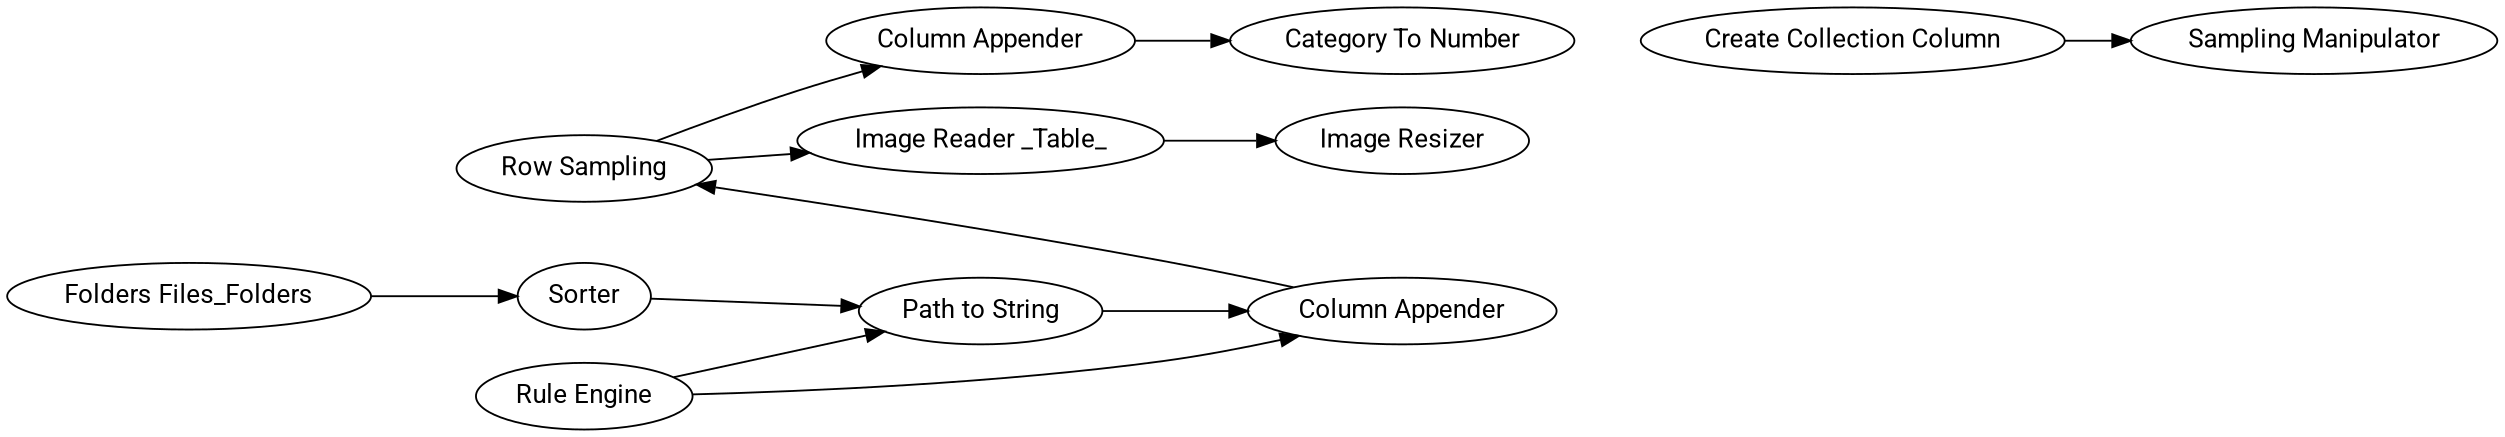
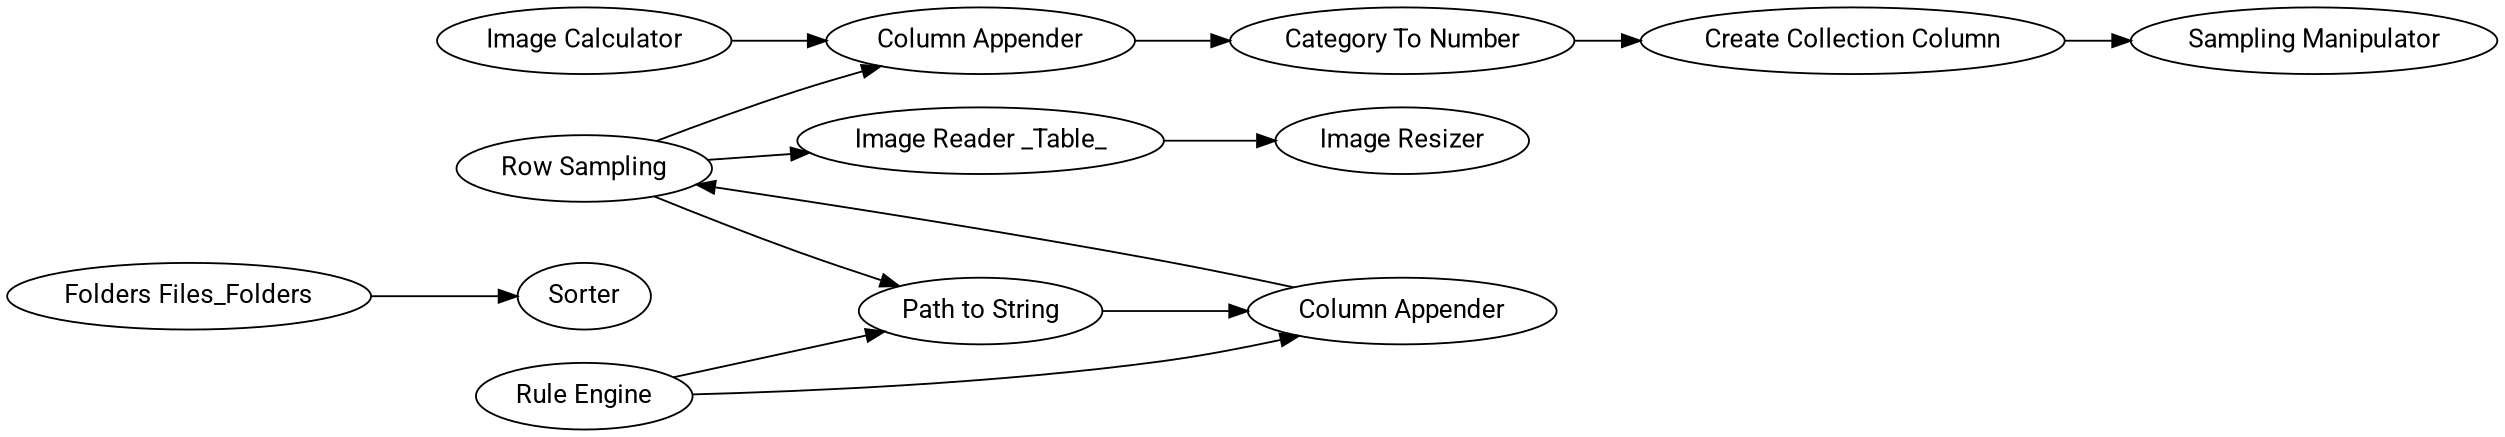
node "Image Calculator": added
edge "Category To Number" -> "Create Collection Column": added
edge "Sorter" -> "Path to String": now "Row Sampling" -> "Path to String"
